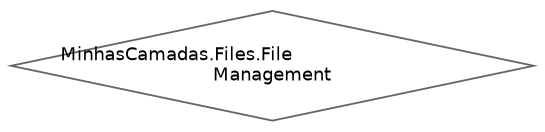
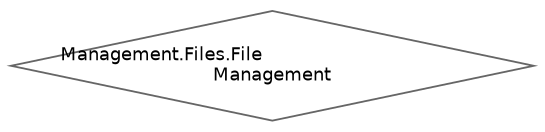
node "MinhasCamadas.Files.File Management": label "MinhasCamadas.Files.File Management" -> "Management.Files.File Management"
